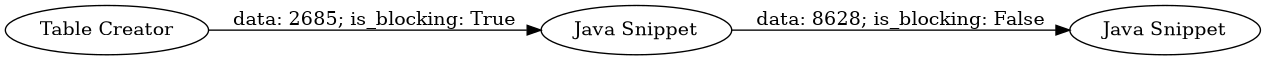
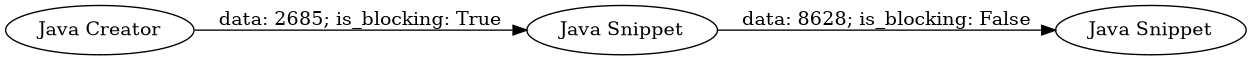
node "Table Creator": label "Table Creator" -> "Java Creator"
